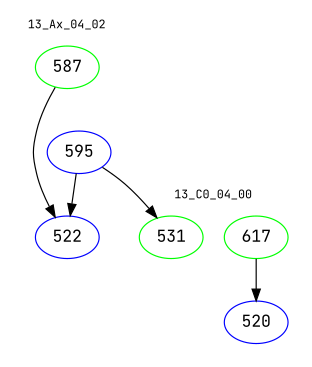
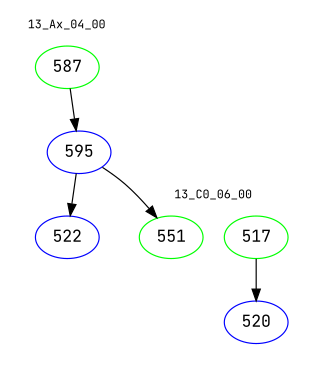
cluster "13_Ax_04_02": label "13_Ax_04_02" -> "13_Ax_04_00"
edge "587" -> "522": now "587" -> "595"
cluster "13_C0_04_00": label "13_C0_04_00" -> "13_C0_06_00"
node "531": label "531" -> "551"
node "617": label "617" -> "517"
